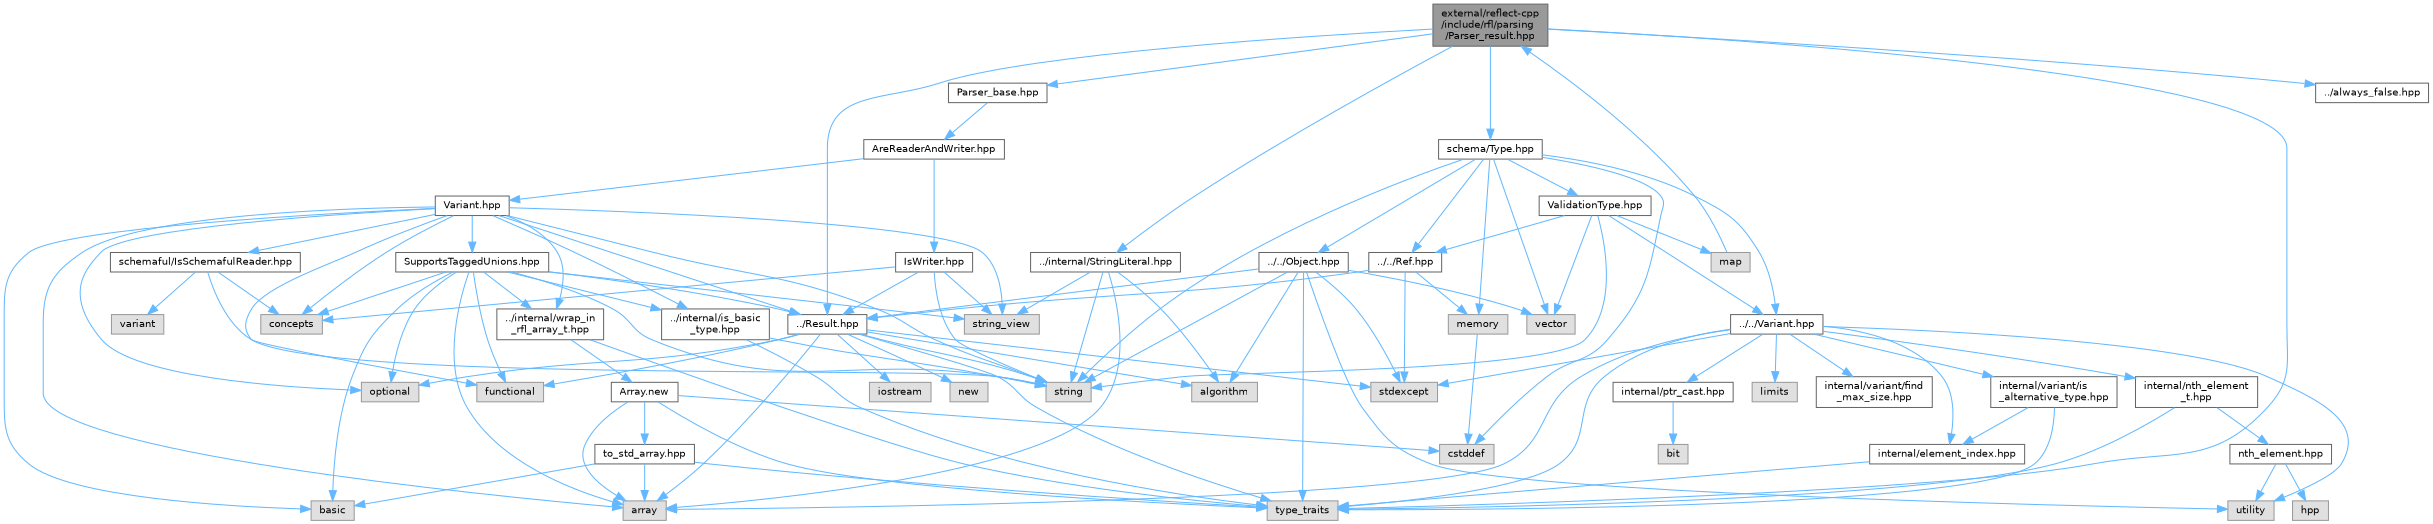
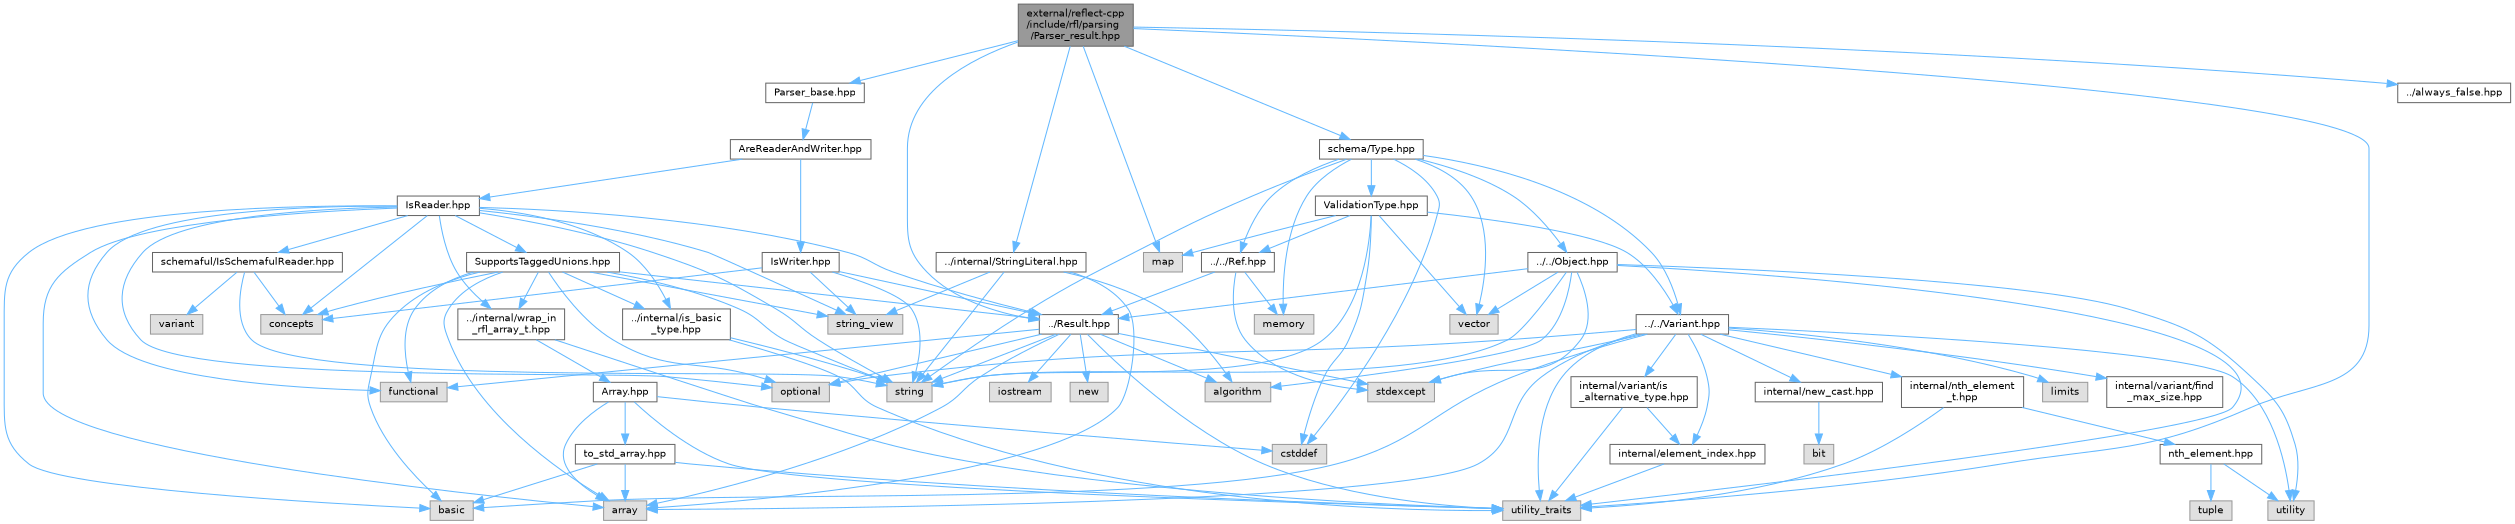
edge "map" -> "external/reflect-cpp /include/rfl/parsing /Parser_result.hpp": reversed
node "Variant.hpp": label "Variant.hpp" -> "IsReader.hpp"
edge "../../Variant.hpp" -> "optional": added
edge "memory" -> "cstddef": now "ValidationType.hpp" -> "cstddef"
node "Array.new": label "Array.new" -> "Array.hpp"
node "internal/ptr_cast.hpp": label "internal/ptr_cast.hpp" -> "internal/new_cast.hpp"
edge "../../Variant.hpp" -> "basic": added
node "type_traits": label "type_traits" -> "utility_traits"
node "hpp": label "hpp" -> "tuple"
